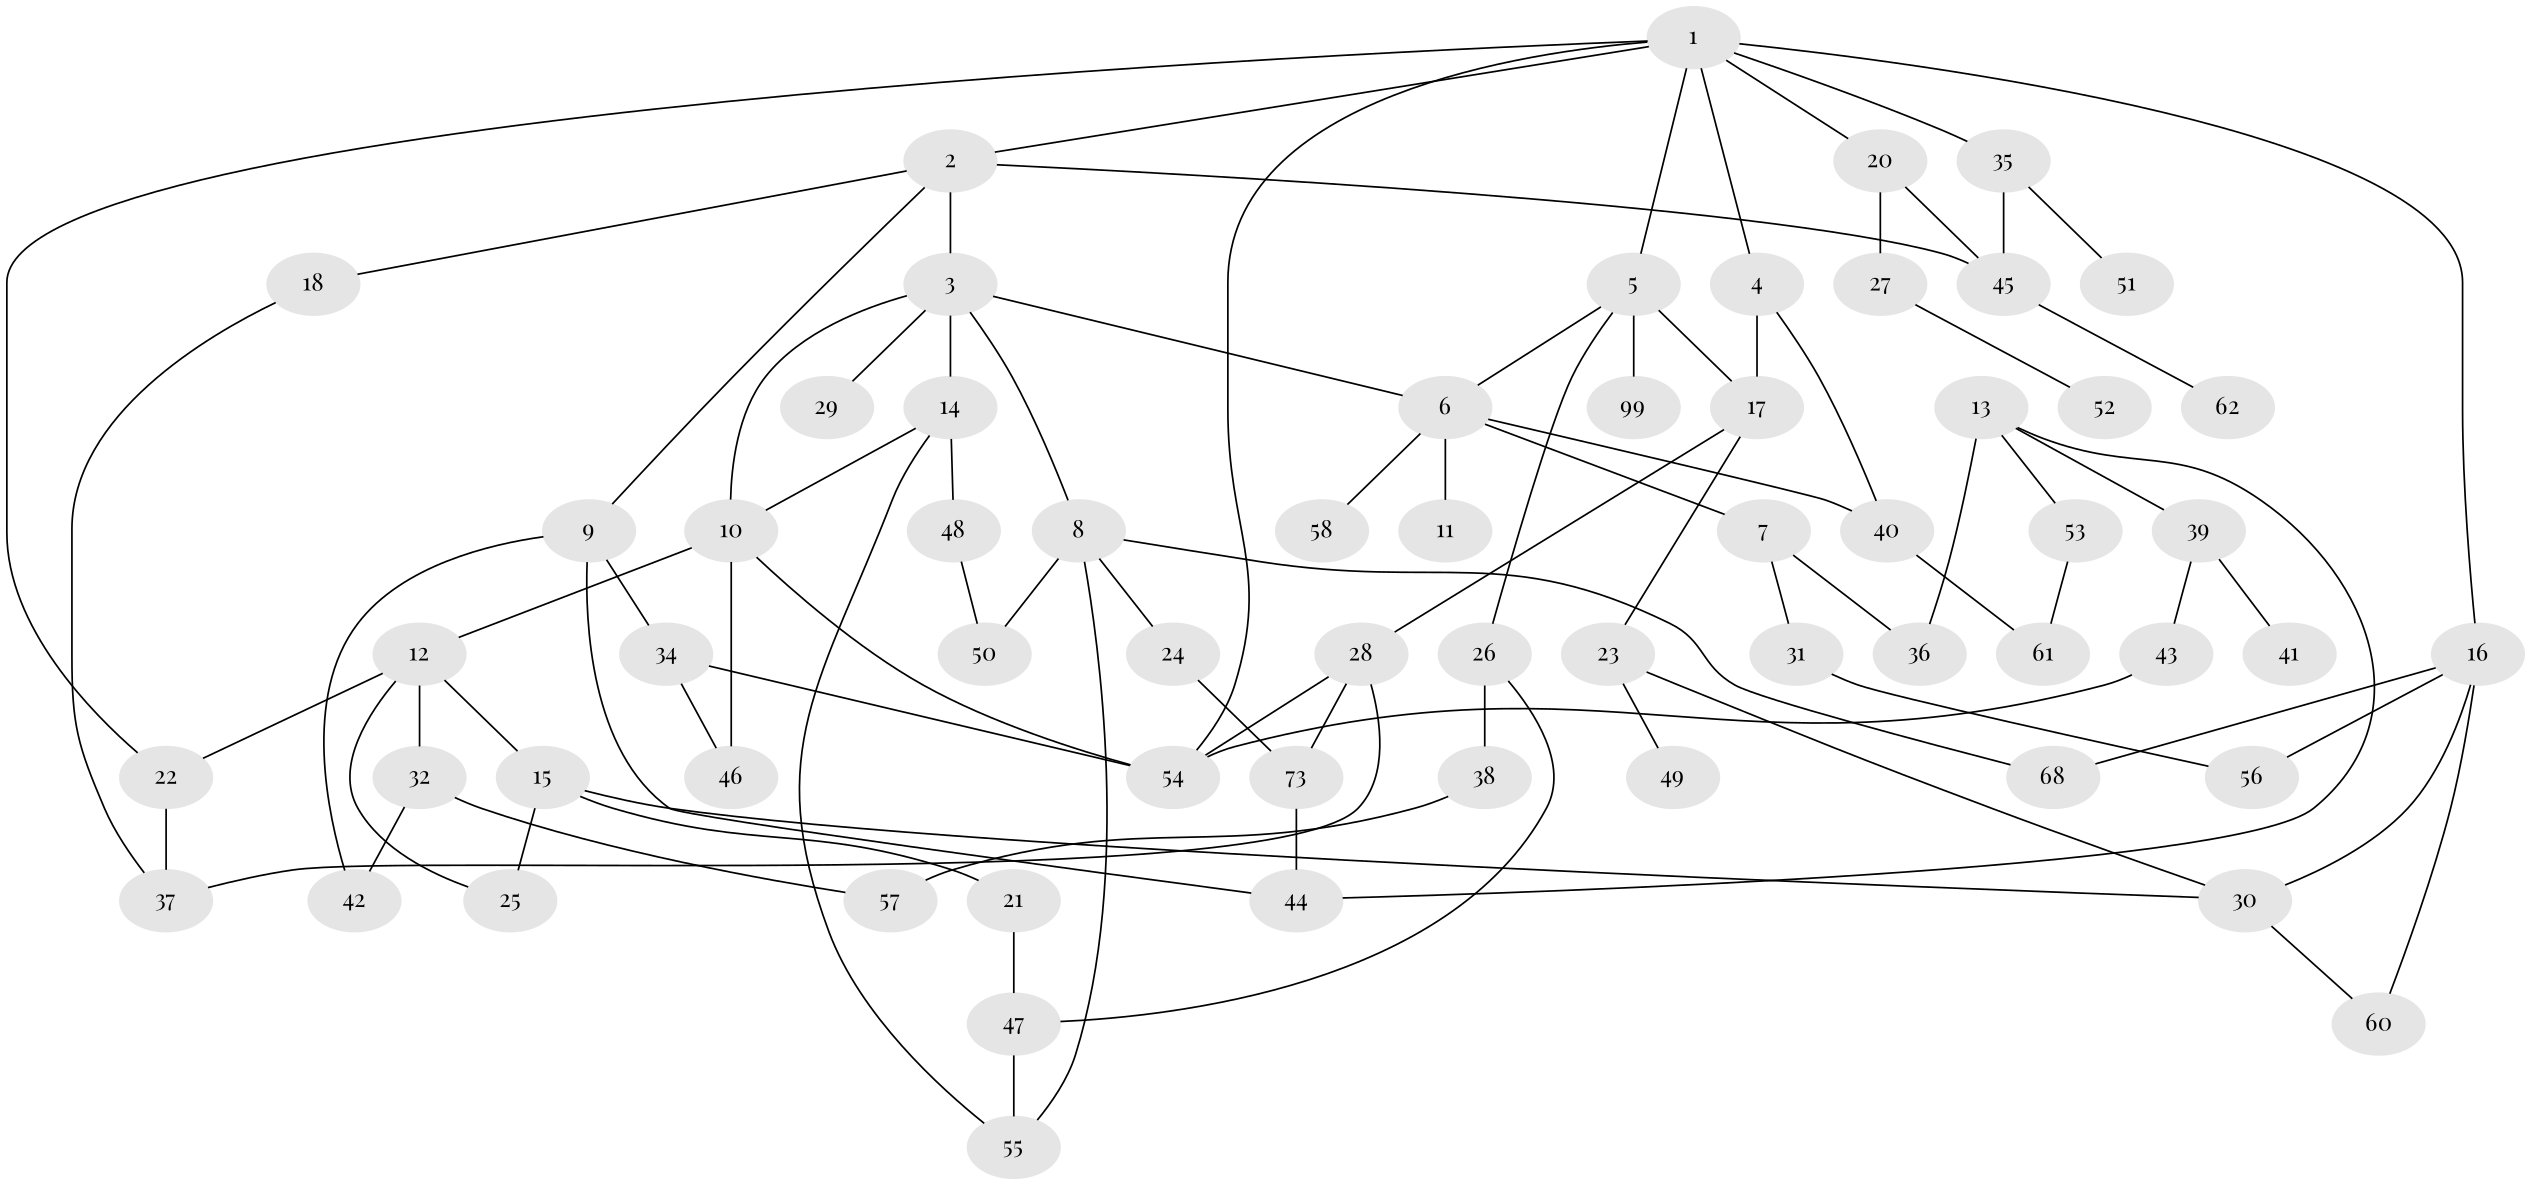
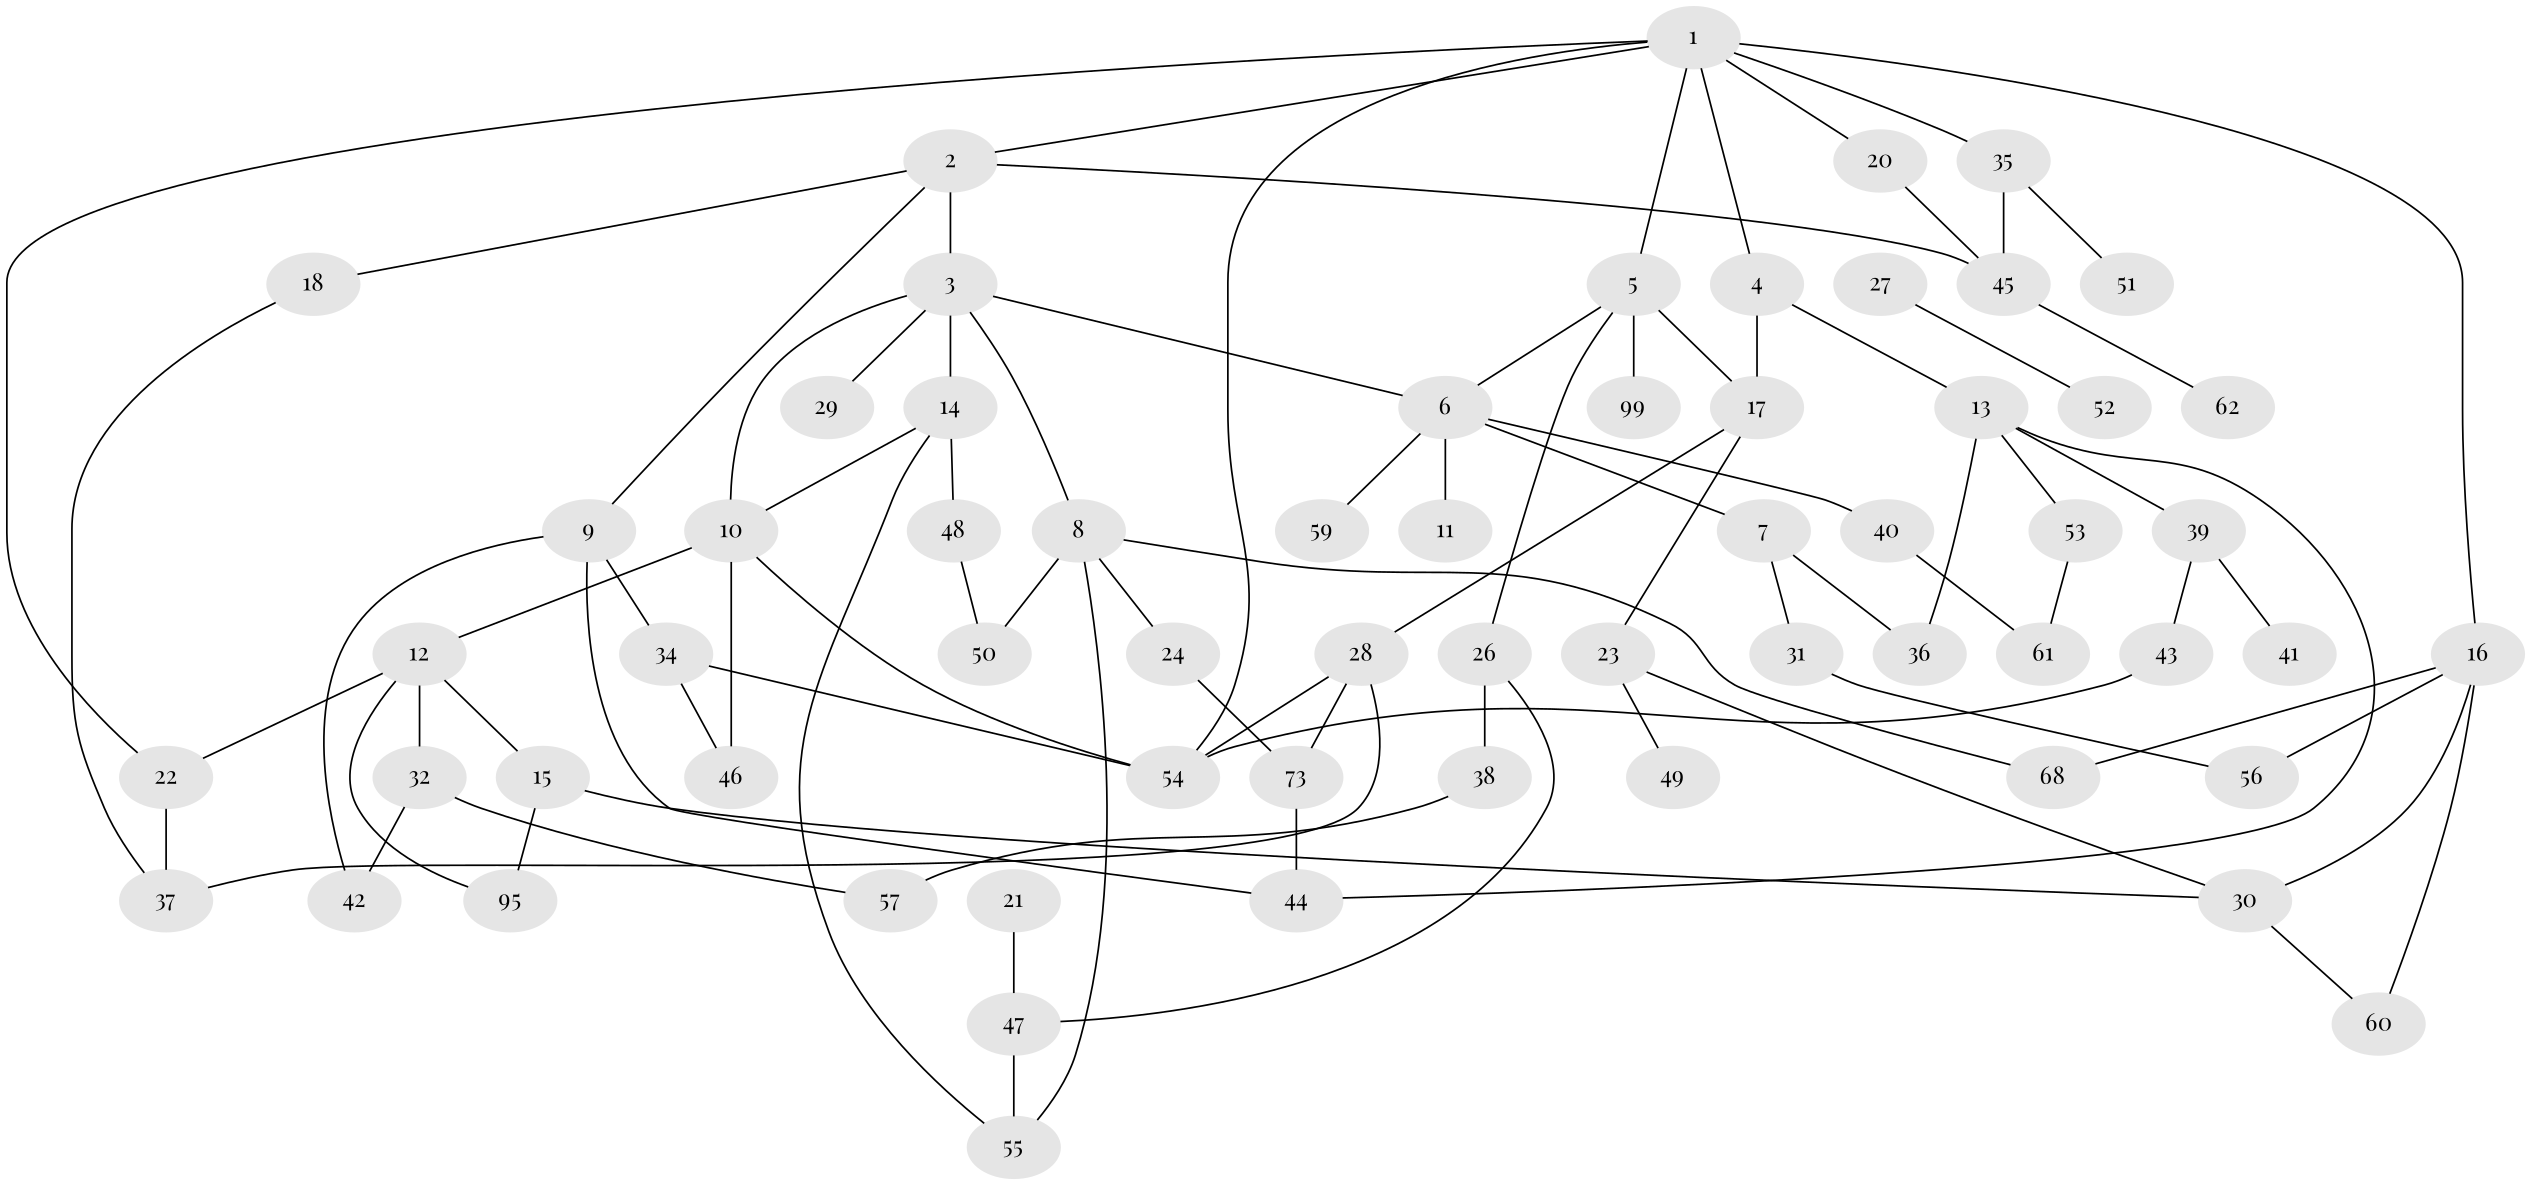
edge "20" -- "27": removed
edge "4" -- "40": now "4" -- "13"
node "58": label "58" -> "59"
edge "15" -- "21": removed
node "25": label "25" -> "95"
